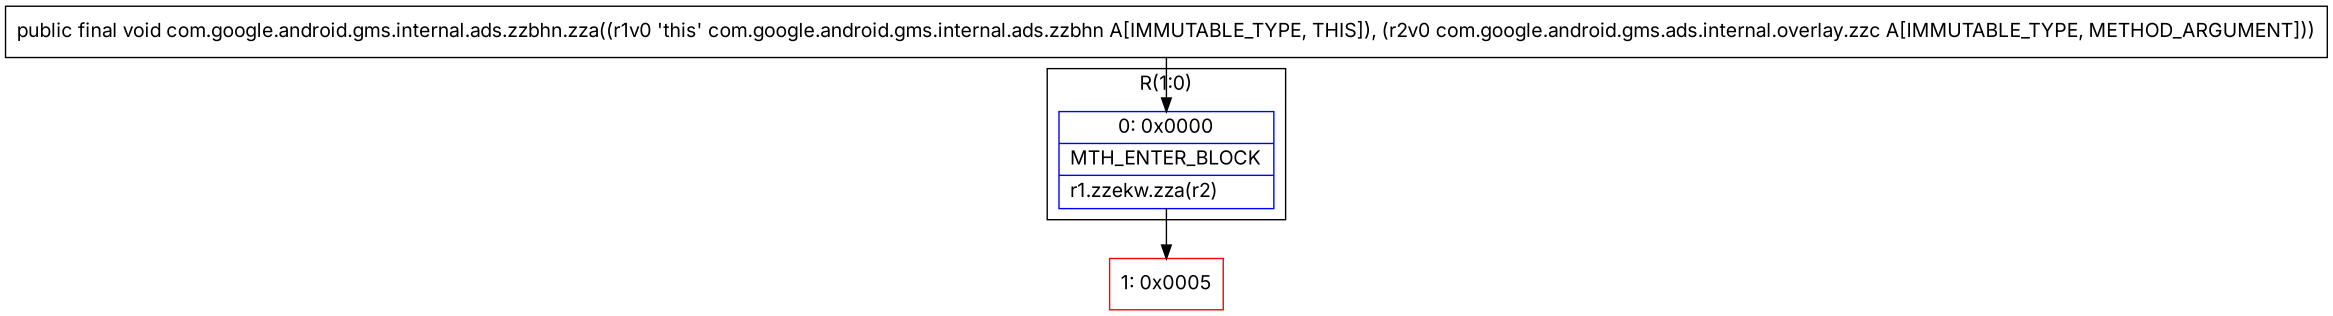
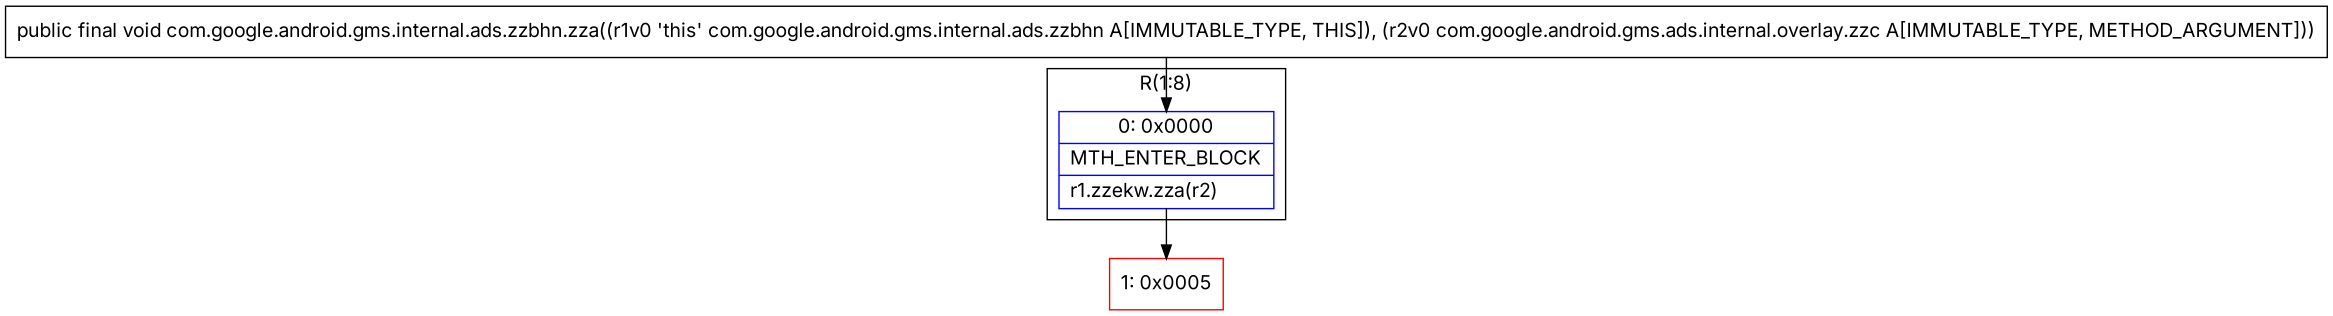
cluster "R(1:0)": label "R(1:0)" -> "R(1:8)"
